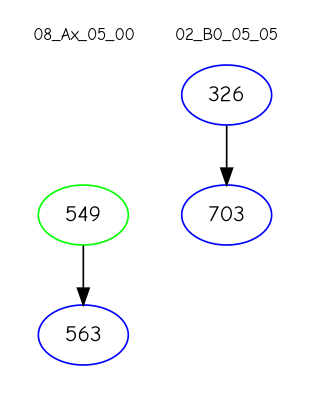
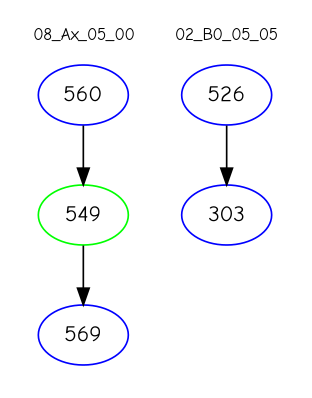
node "560": added
node "326": label "326" -> "526"
node "703": label "703" -> "303"
node "563": label "563" -> "569"
